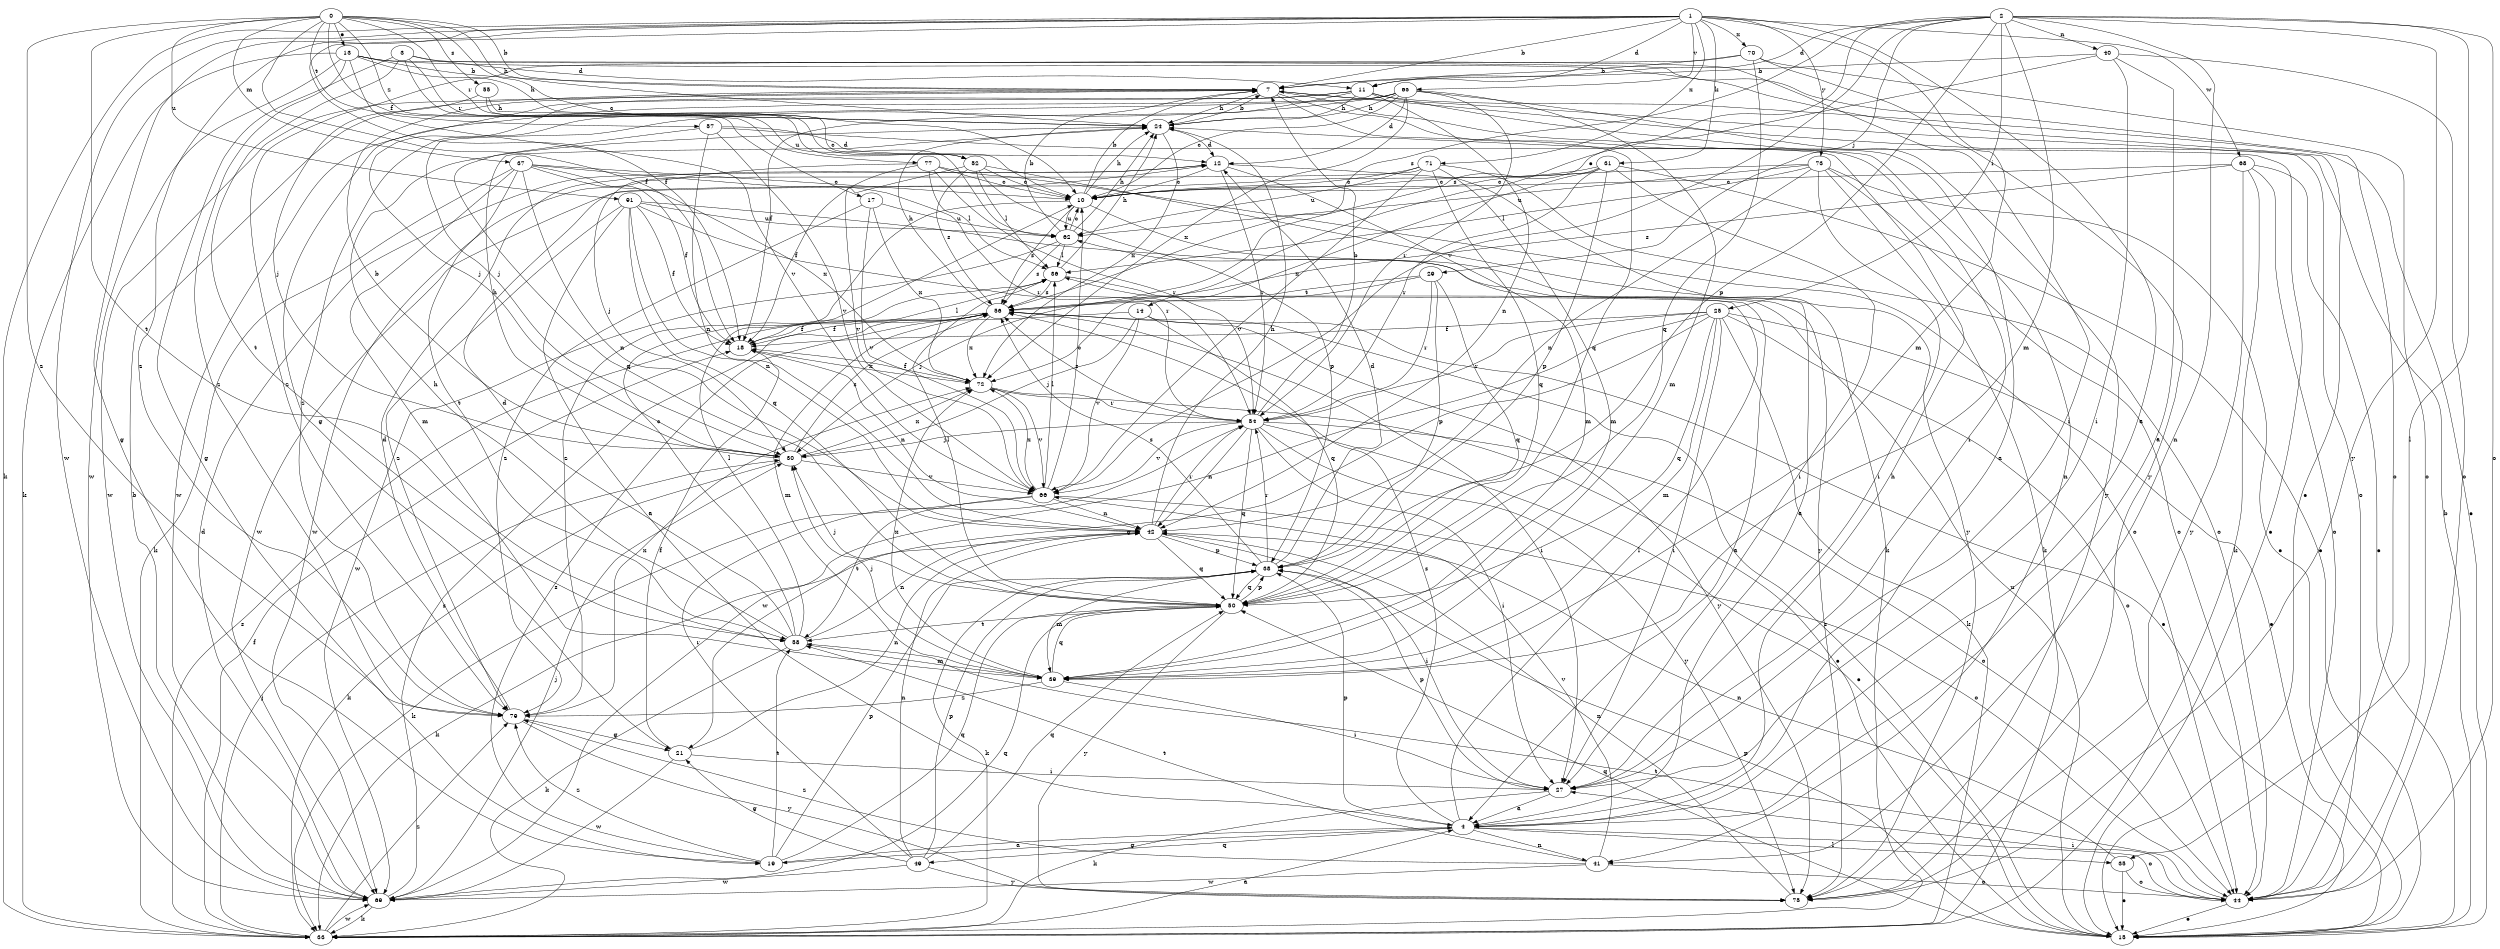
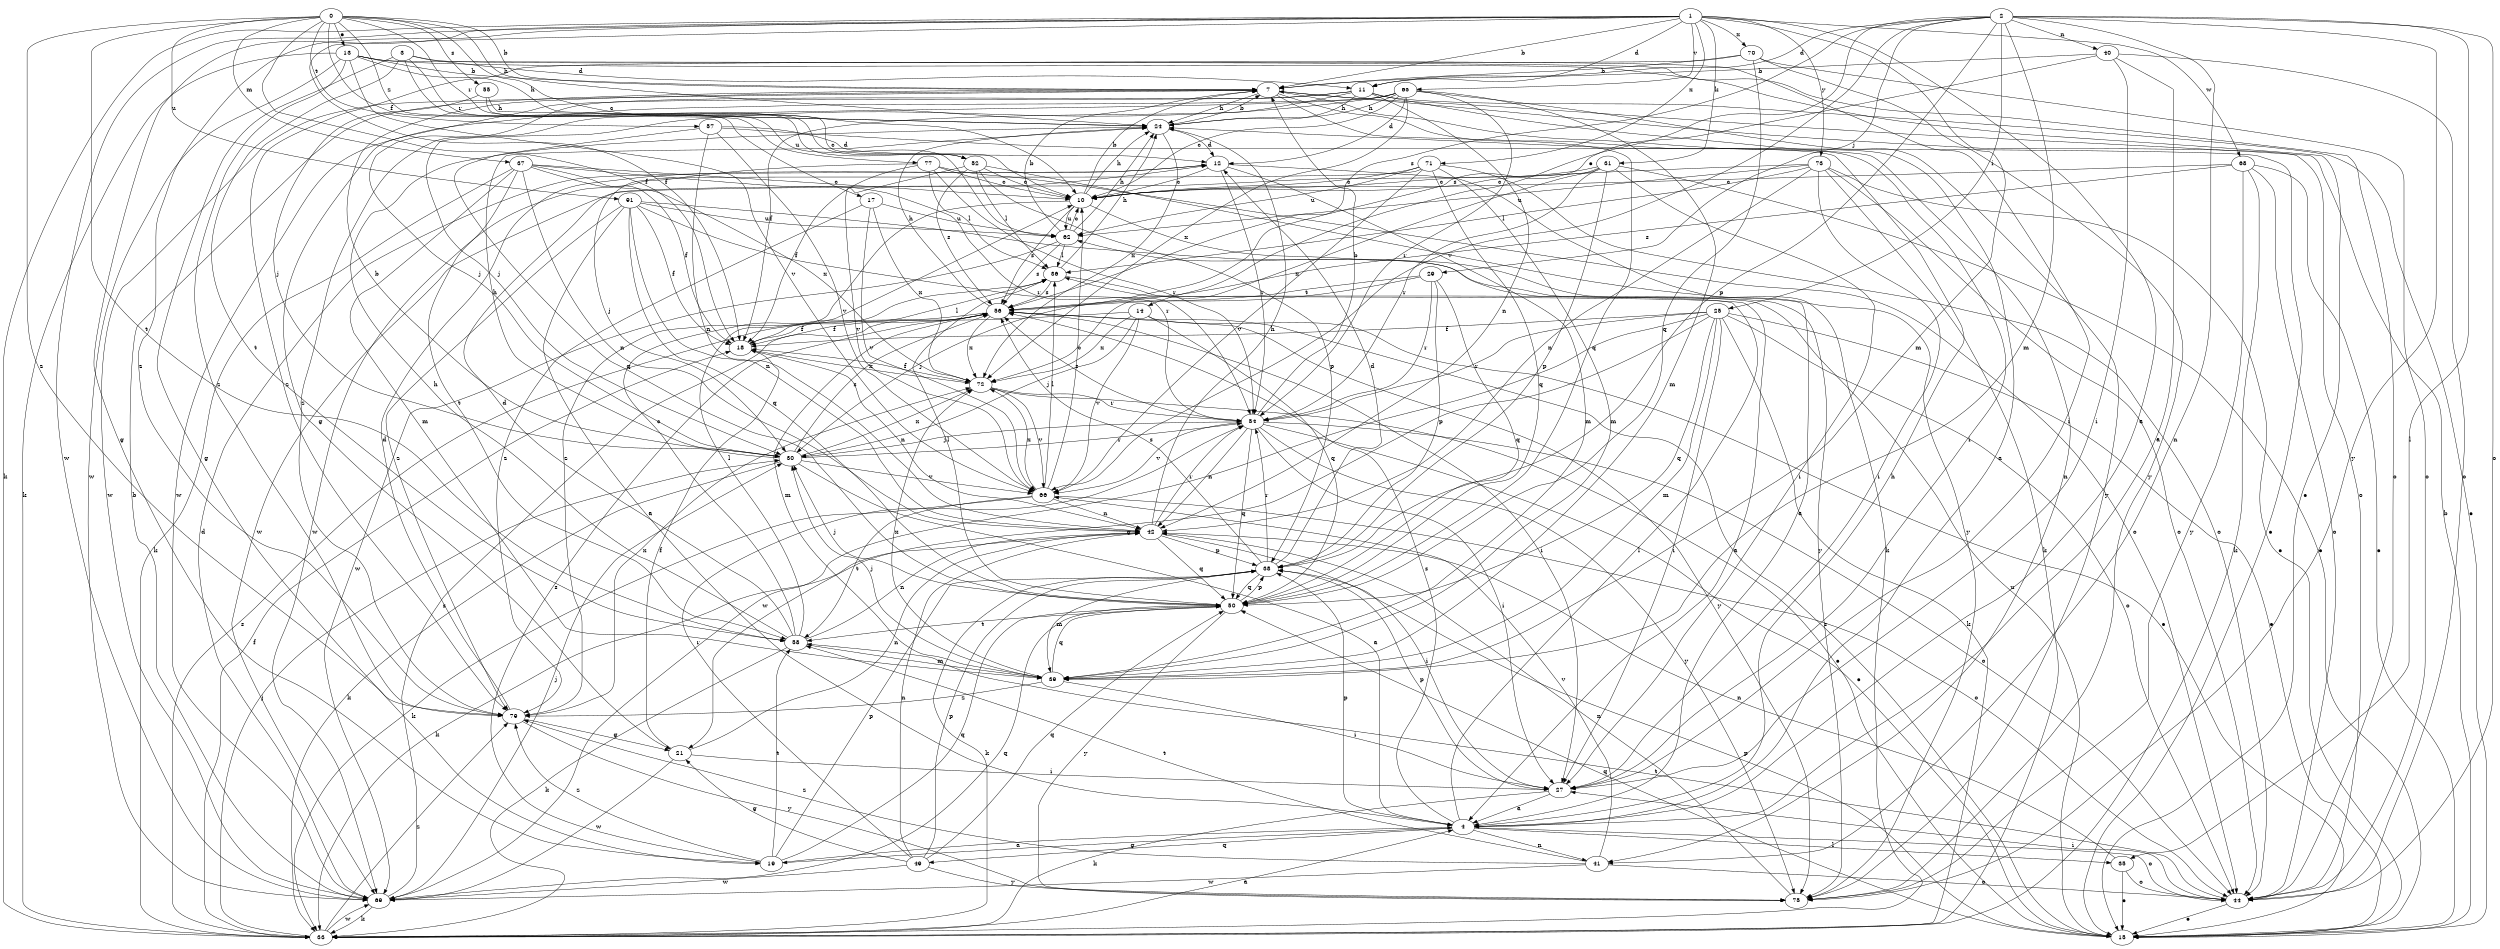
edge "14" -> "72": added, label "x"
edge "30" -> "54": added, label "r"
edge "30" -> "4": added, label "a"
